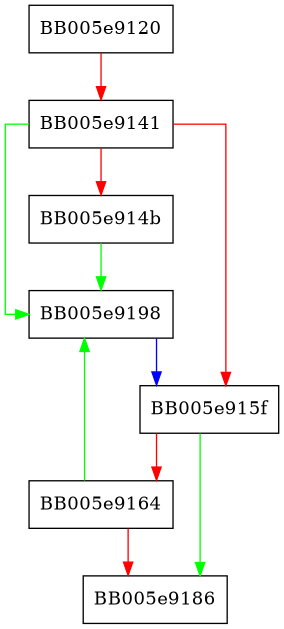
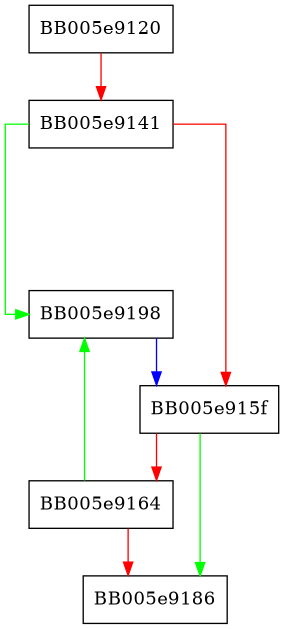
node "BB005e914b": removed
